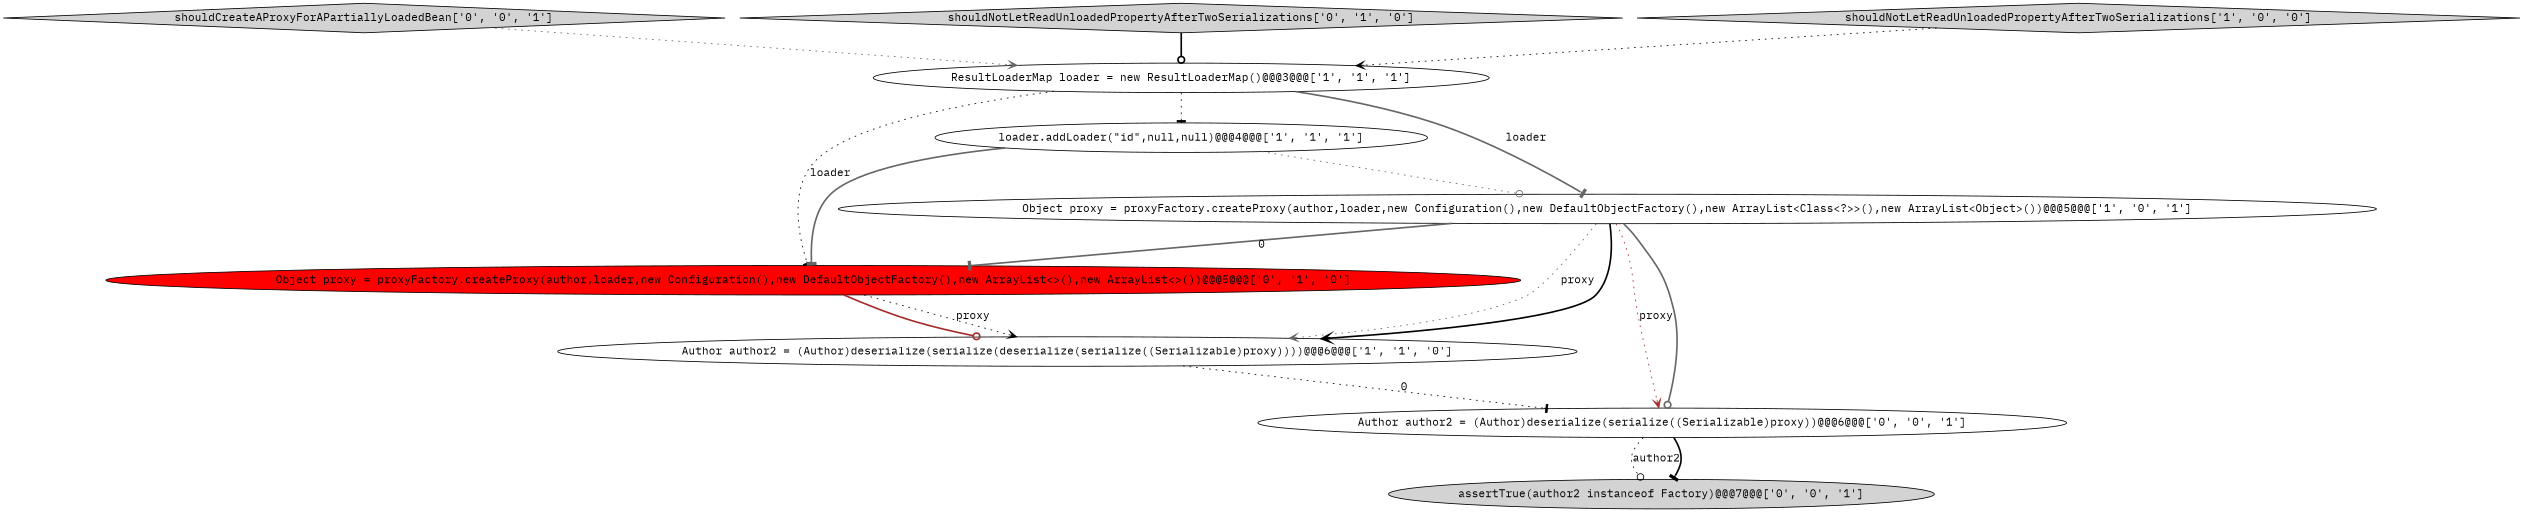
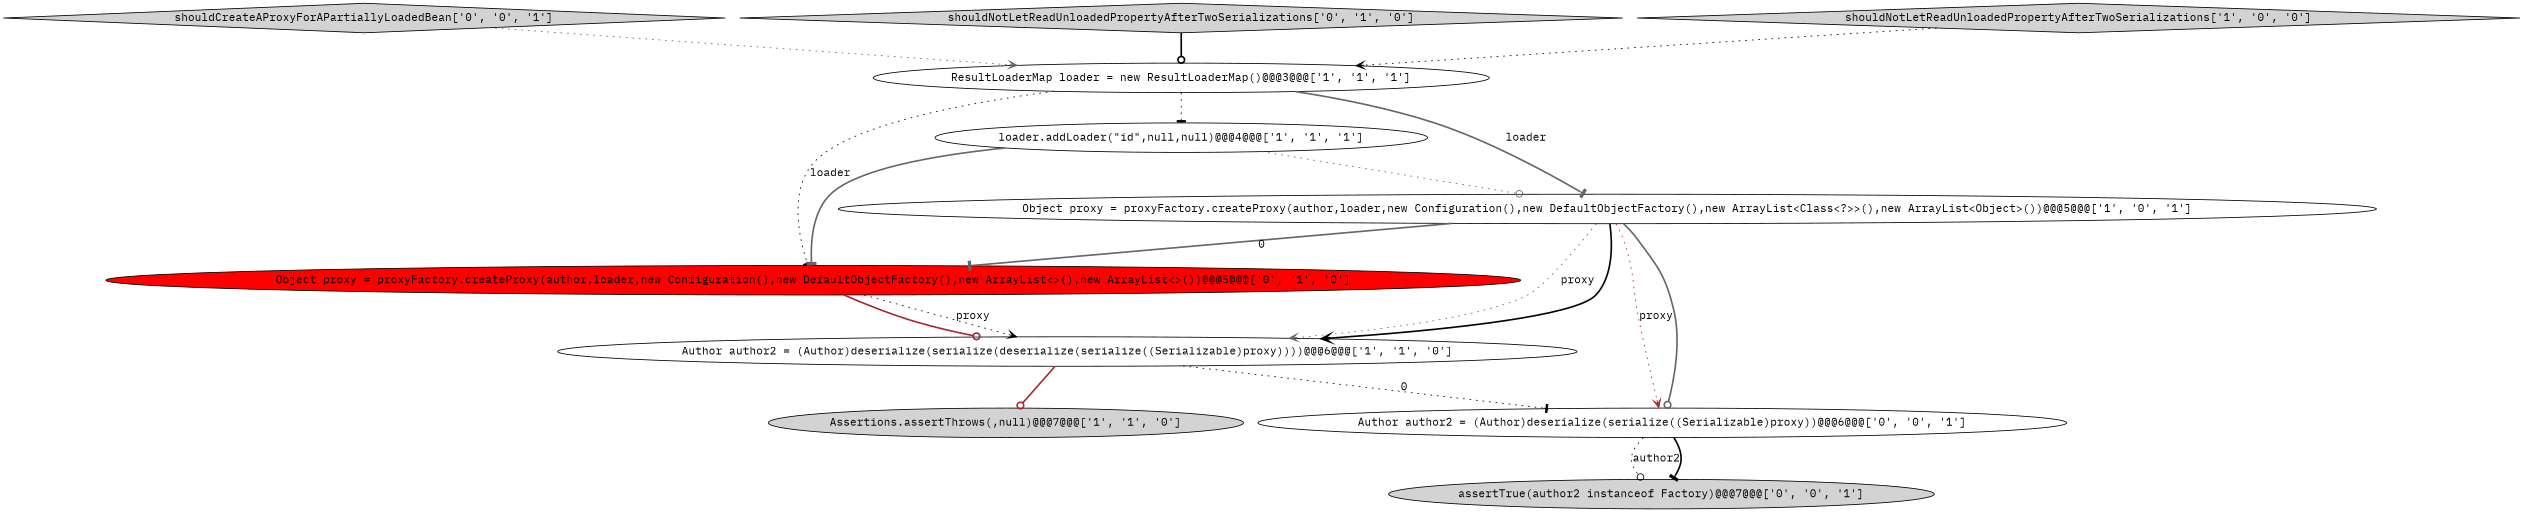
node "Assertions.assertThrows(,null)@@@7@@@['1', '1', '0']": added
